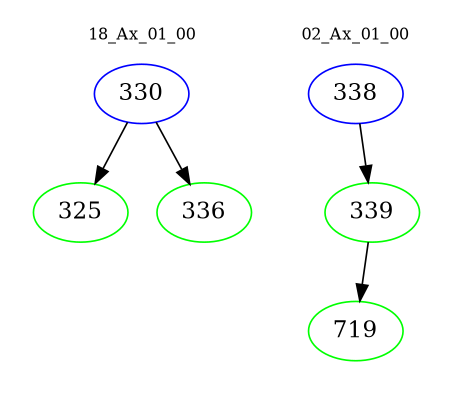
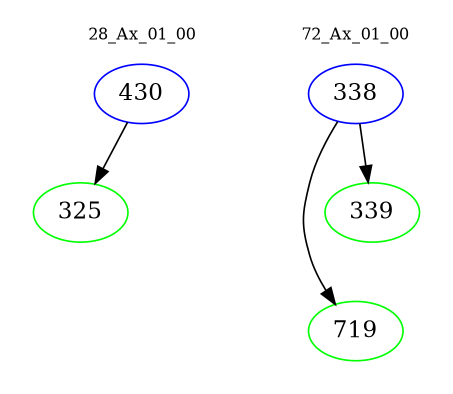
cluster "18_Ax_01_00": label "18_Ax_01_00" -> "28_Ax_01_00"
cluster "02_Ax_01_00": label "02_Ax_01_00" -> "72_Ax_01_00"
node "330": label "330" -> "430"
node "336": removed
edge "339" -> "719": now "338" -> "719"
